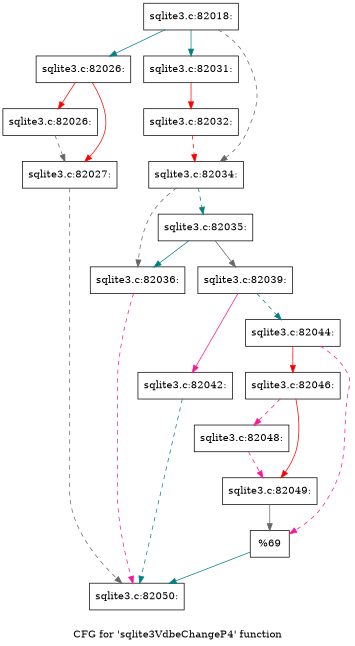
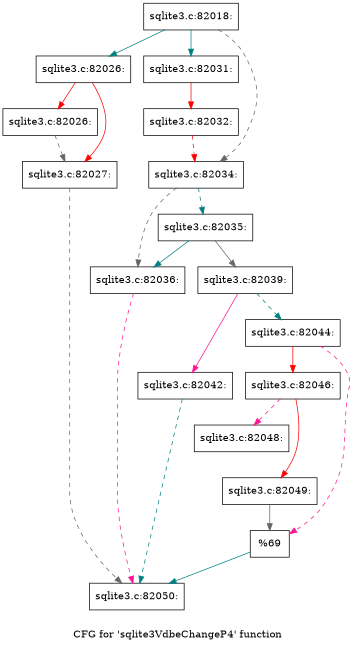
edge "sqlite3.c:82048:" -> "sqlite3.c:82049:": removed
